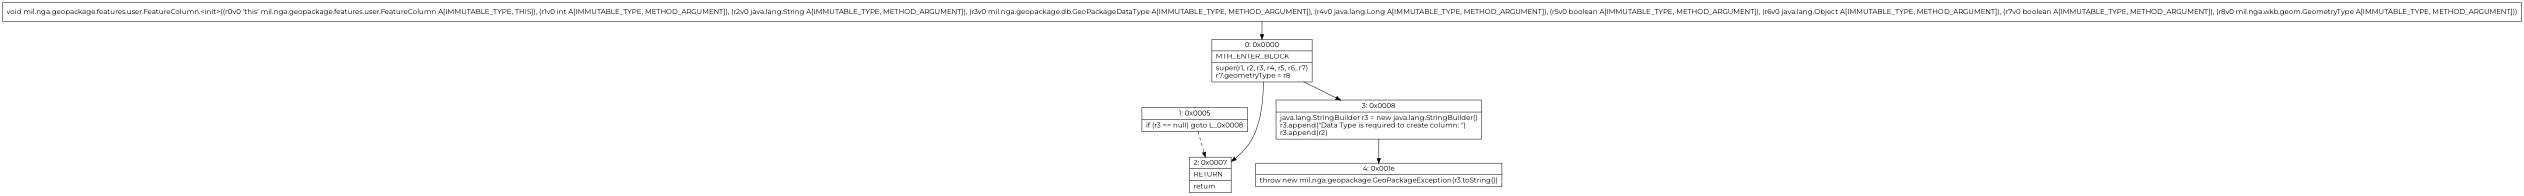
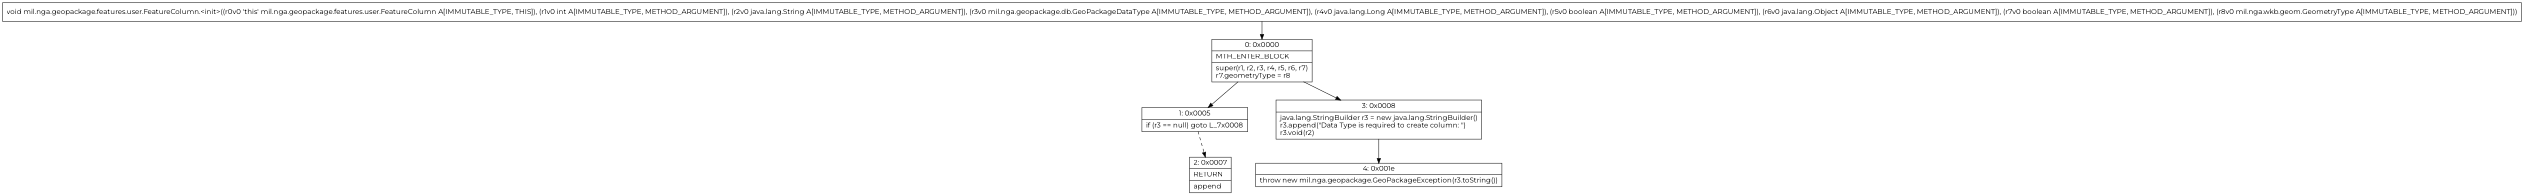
edge "0: 0x0000" -> "2: 0x0007": now "0: 0x0000" -> "1: 0x0005"
node "1: 0x0005": text "if (r3 == null) goto L_0x0008" -> "if (r3 == null) goto L_7x0008"
node "3: 0x0008": text "r3.append(r2)" -> "r3.void(r2)"
node "2: 0x0007": text "return" -> "append"
